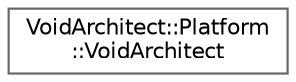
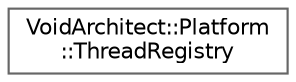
node "VoidArchitect::Platform ::VoidArchitect": label "VoidArchitect::Platform ::VoidArchitect" -> "VoidArchitect::Platform ::ThreadRegistry"
